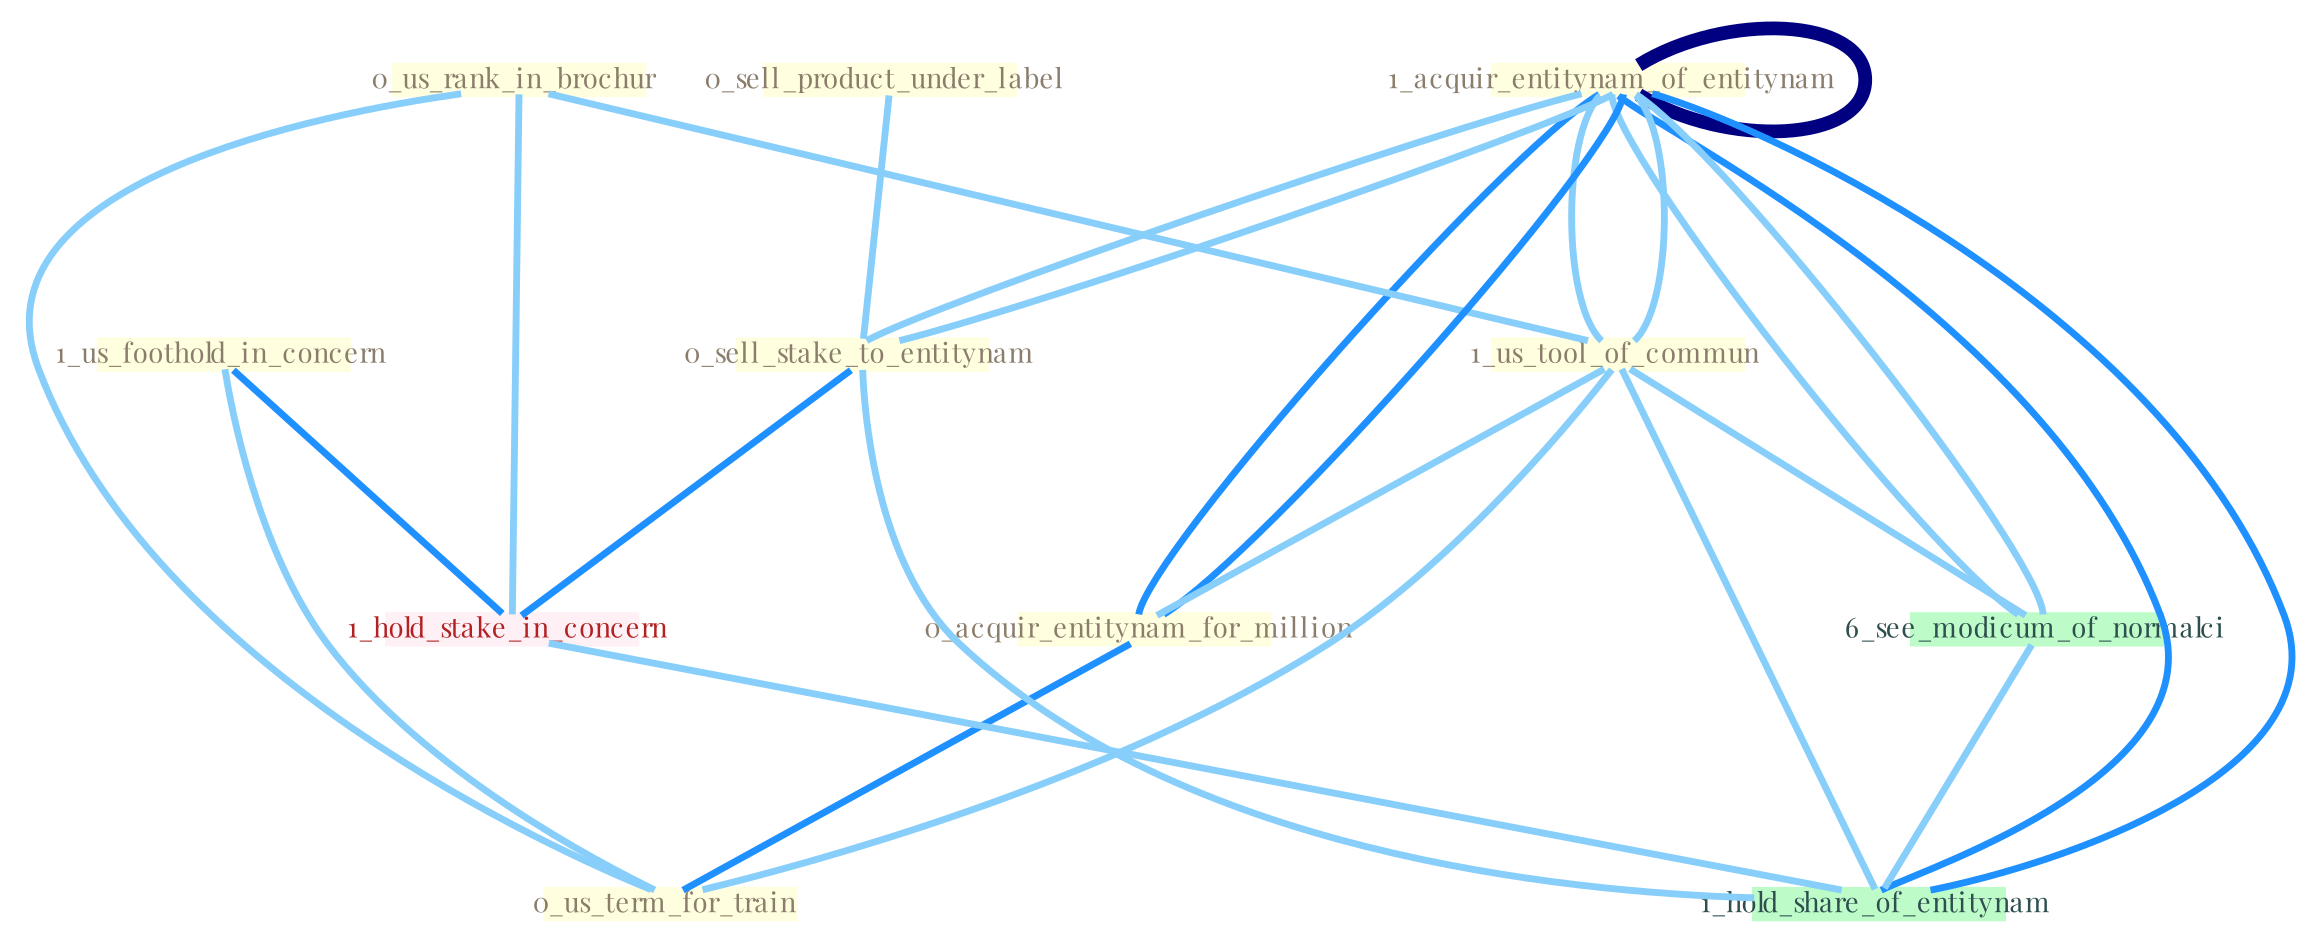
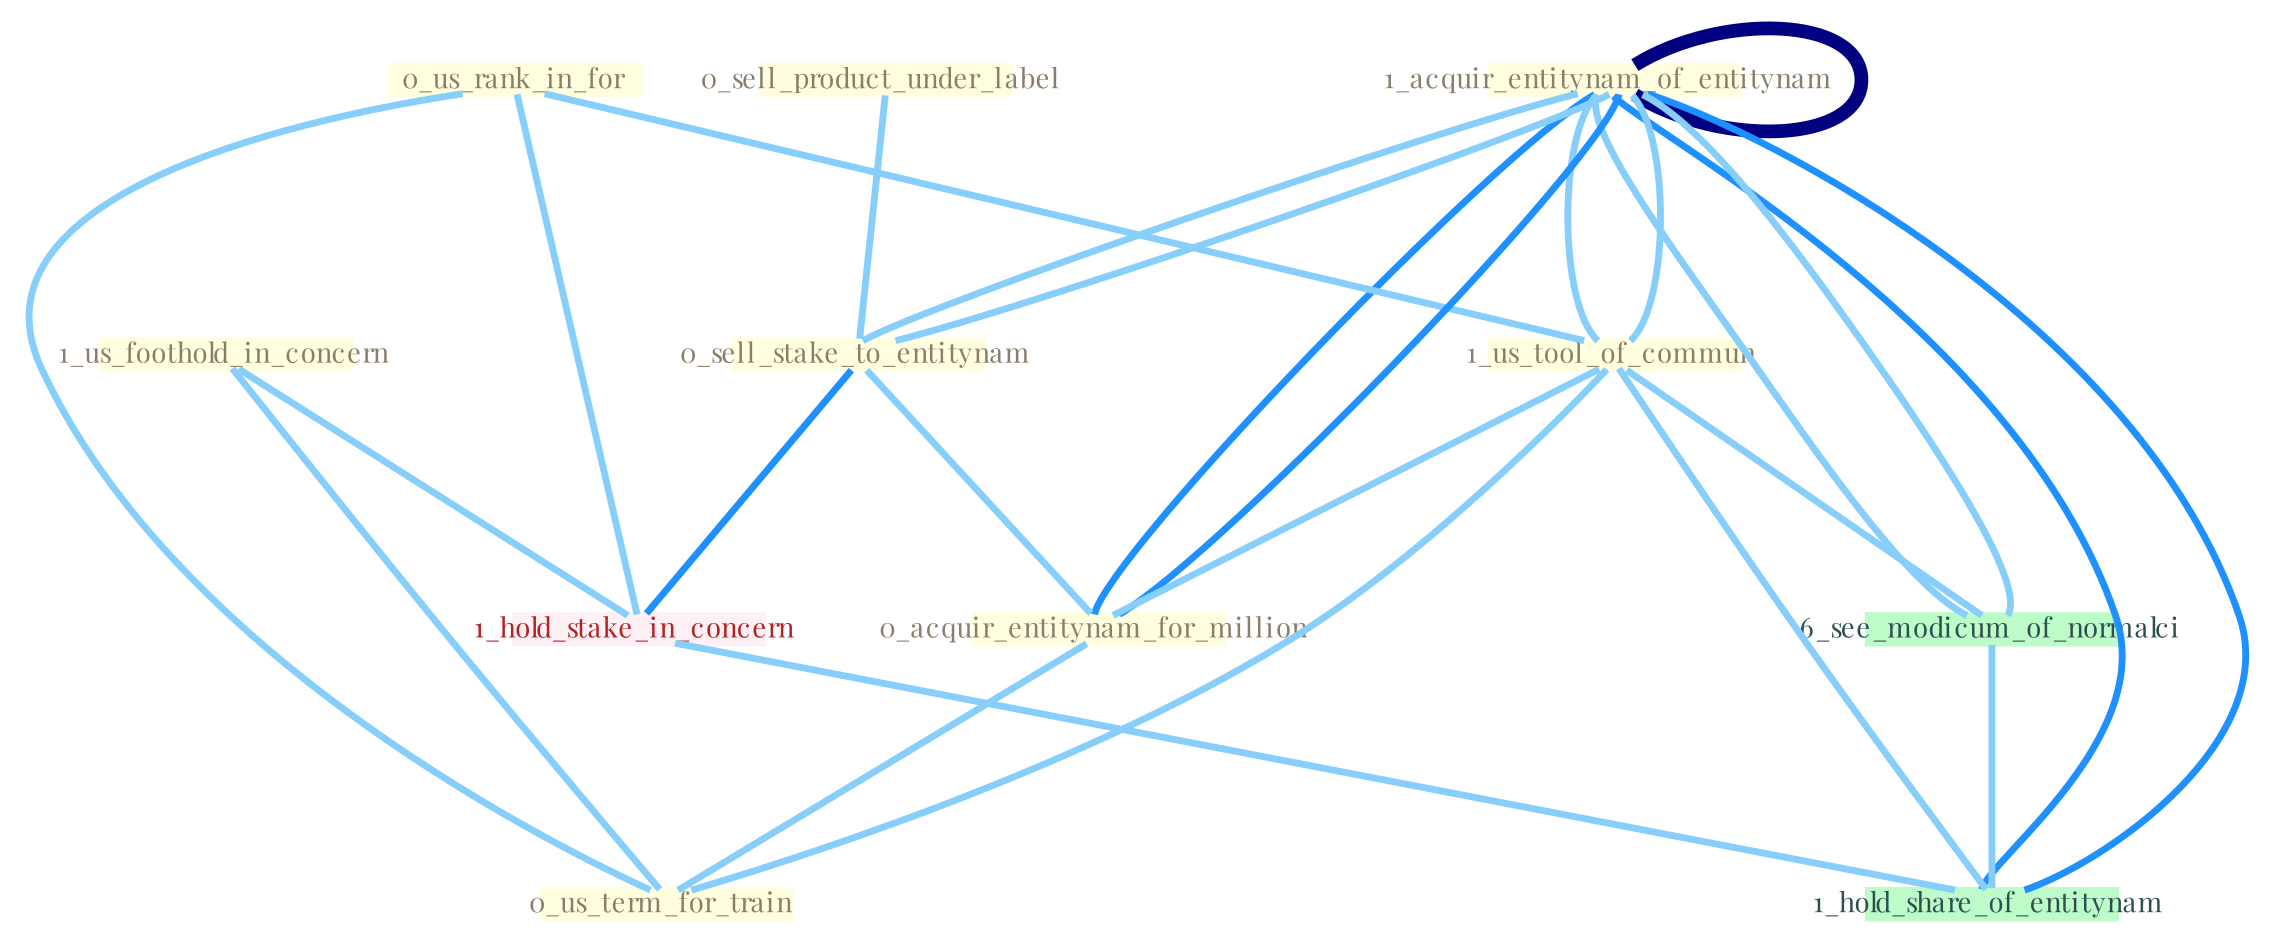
node "0_us_rank_in_brochur": label "0_us_rank_in_brochur" -> "0_us_rank_in_for"
edge "1_us_foothold_in_concern" -- "1_hold_stake_in_concern": color #1e90ff -> #87cefa
edge "0_acquir_entitynam_for_million" -- "0_us_term_for_train": color #1e90ff -> #87cefa
edge "0_sell_stake_to_entitynam" -- "1_hold_share_of_entitynam": now "0_sell_stake_to_entitynam" -- "0_acquir_entitynam_for_million"
